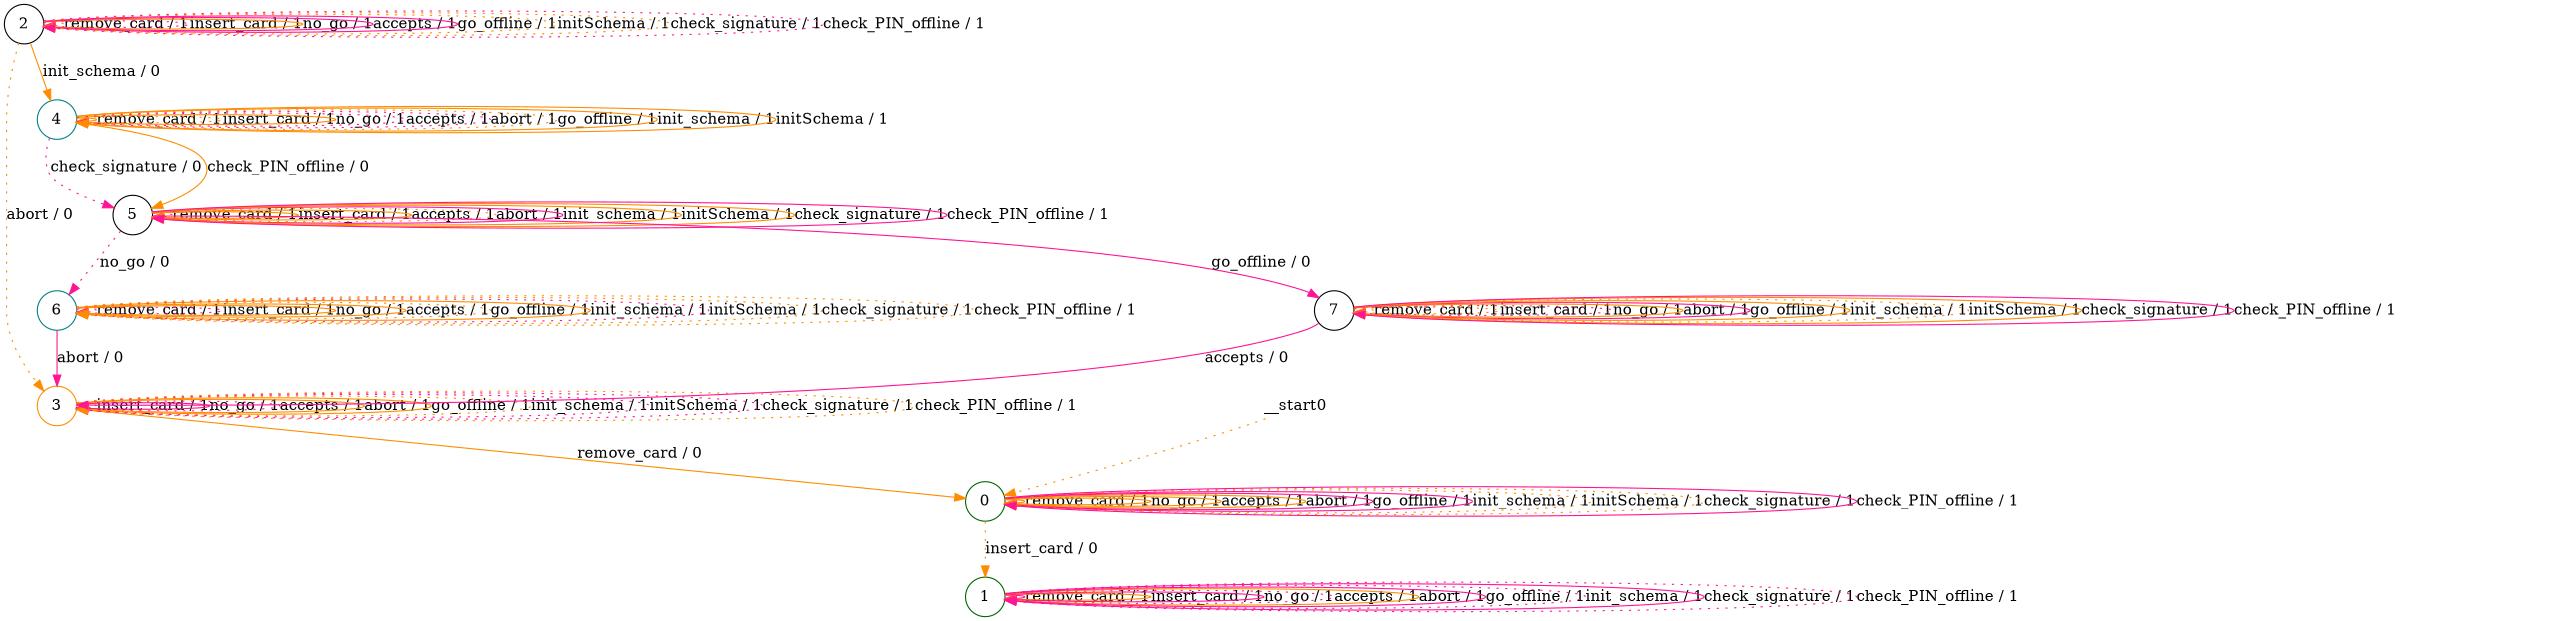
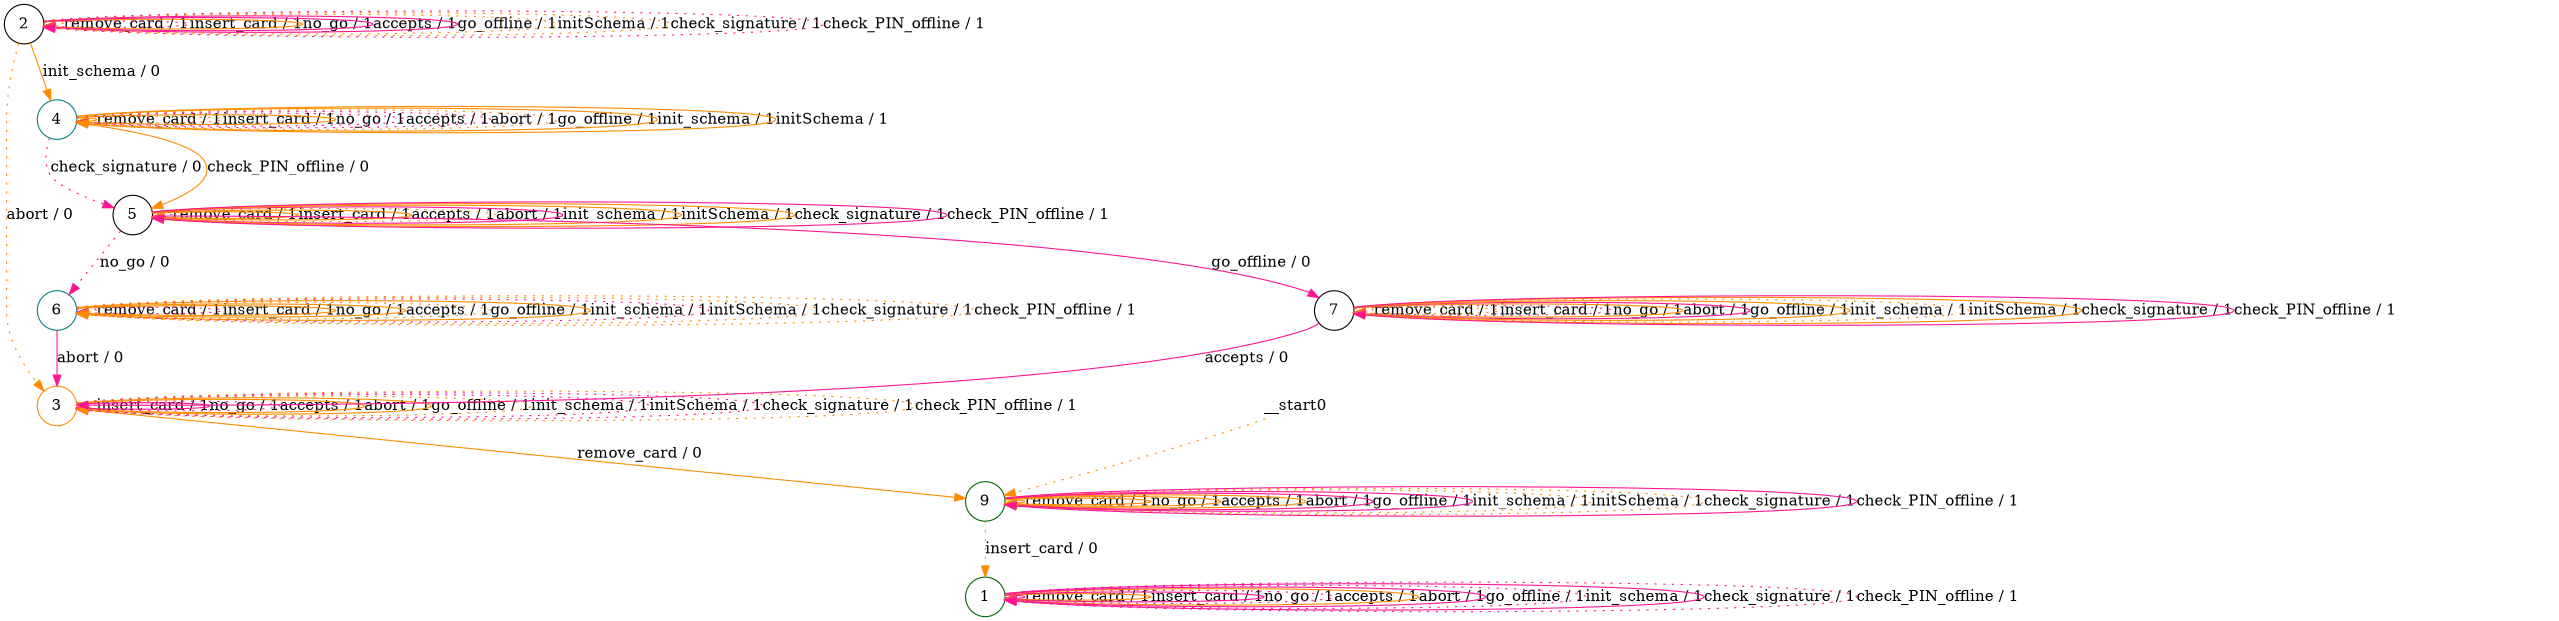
node "0": label "0" -> "9"
